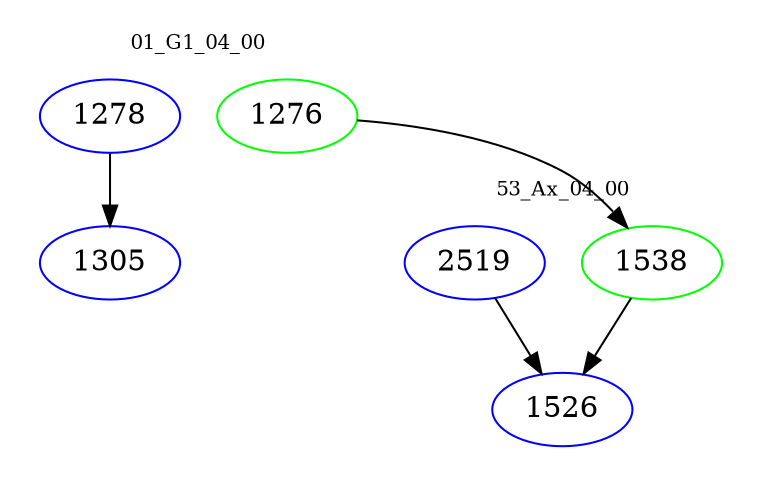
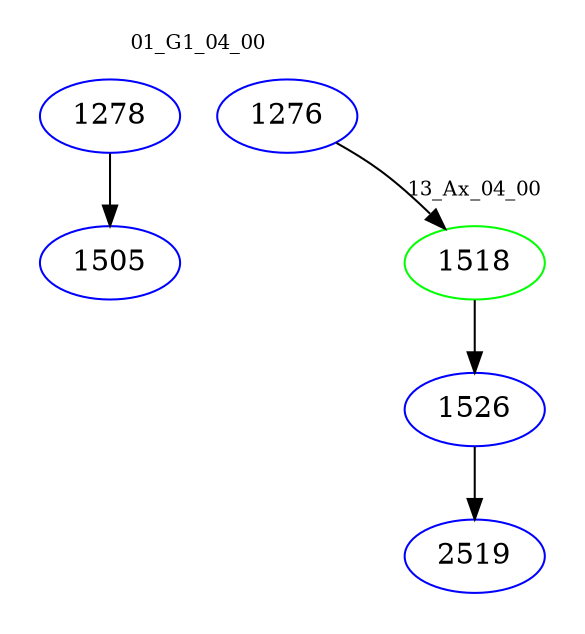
node "1276": color green -> blue
cluster "53_Ax_04_00": label "53_Ax_04_00" -> "13_Ax_04_00"
node "1305": label "1305" -> "1505"
node "1538": label "1538" -> "1518"
edge "2519" -> "1526": reversed
